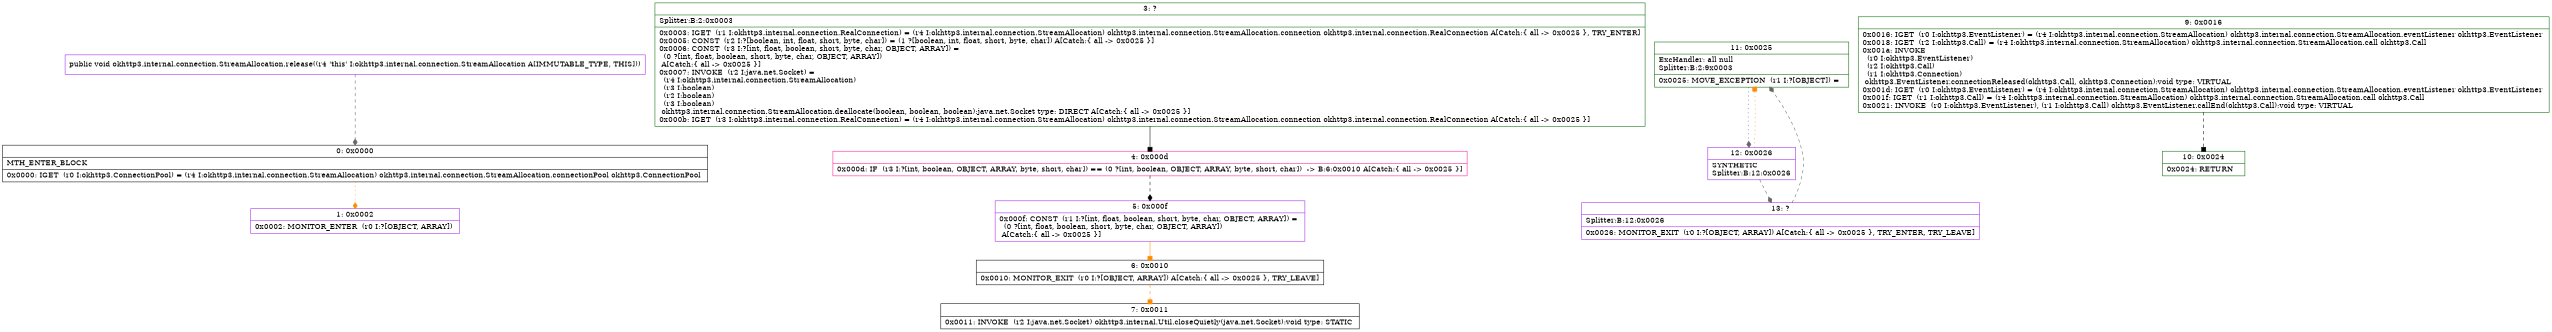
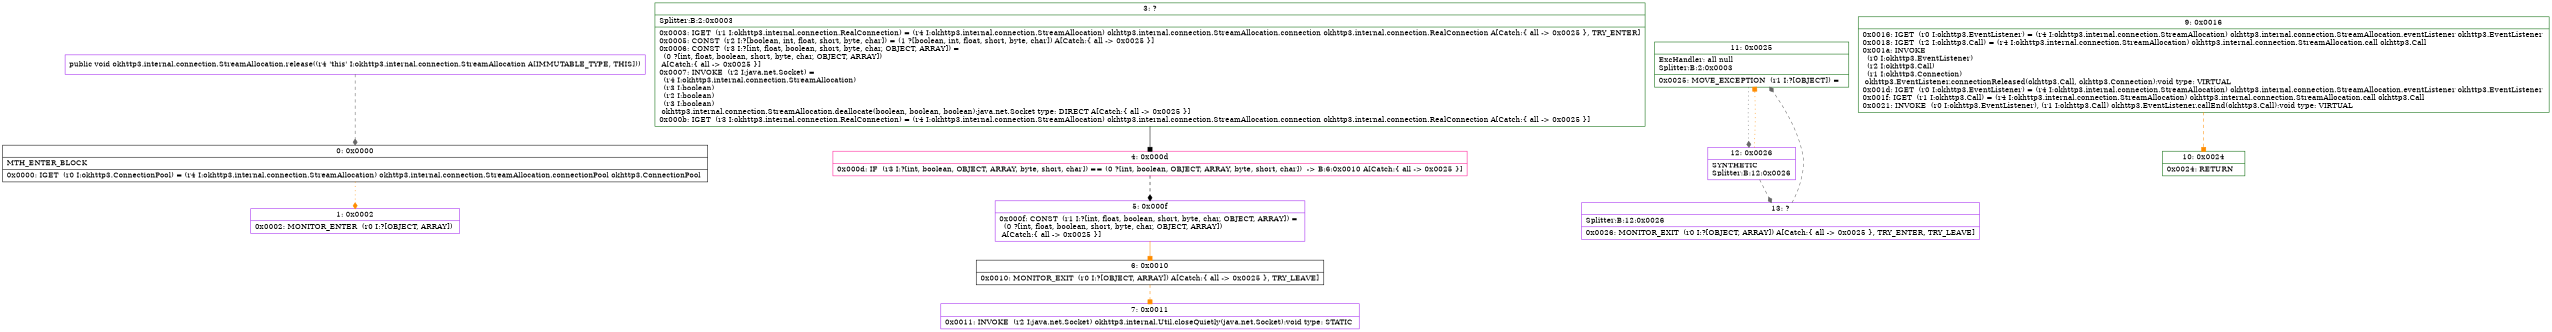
node "11: 0x0025": text "Splitter:B:2:9x0003" -> "Splitter:B:2:0x0003"
edge "9: 0x0016" -> "10: 0x0024": color black -> darkorange
node "7: 0x0011": color black -> purple
